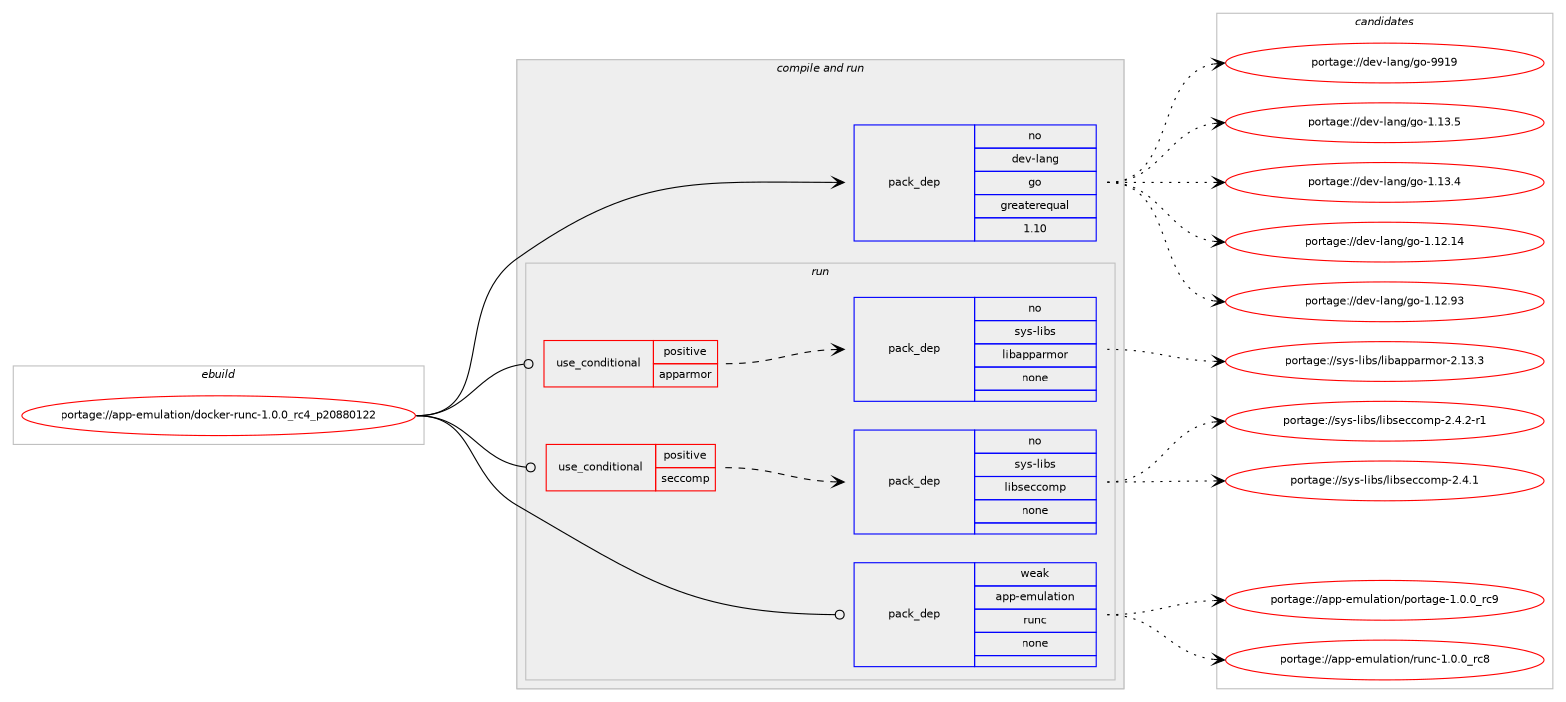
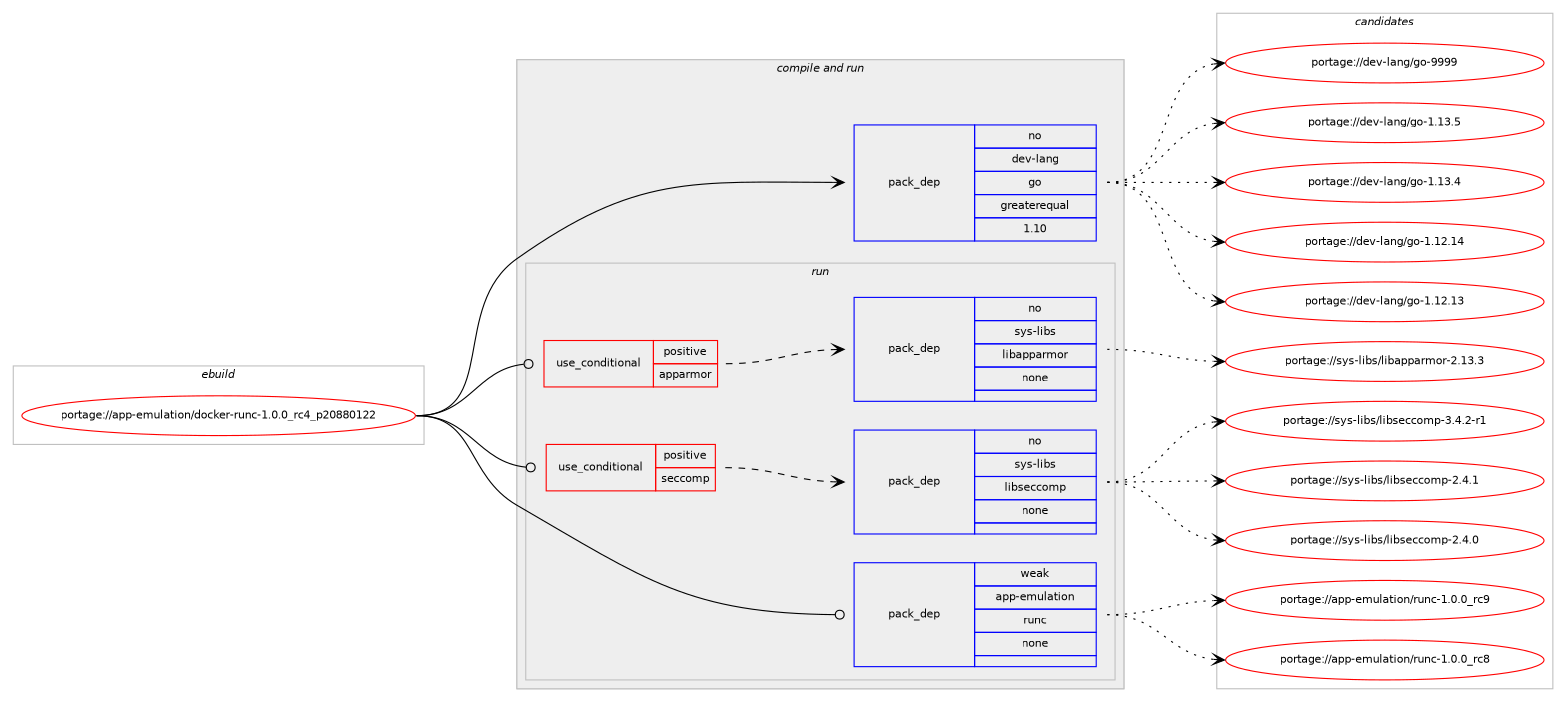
node "portage://dev-lang/go-9919": label "portage://dev-lang/go-9919" -> "portage://dev-lang/go-9999"
node "portage://dev-lang/go-1.12.93": label "portage://dev-lang/go-1.12.93" -> "portage://dev-lang/go-1.12.13"
node "portage://sys-libs/libseccomp-2.4.2-r1": label "portage://sys-libs/libseccomp-2.4.2-r1" -> "portage://sys-libs/libseccomp-3.4.2-r1"
node "portage://sys-libs/libseccomp-2.4.0": added
node "portage://app-emulation/portage-1.0.0_rc9": label "portage://app-emulation/portage-1.0.0_rc9" -> "portage://app-emulation/runc-1.0.0_rc9"
